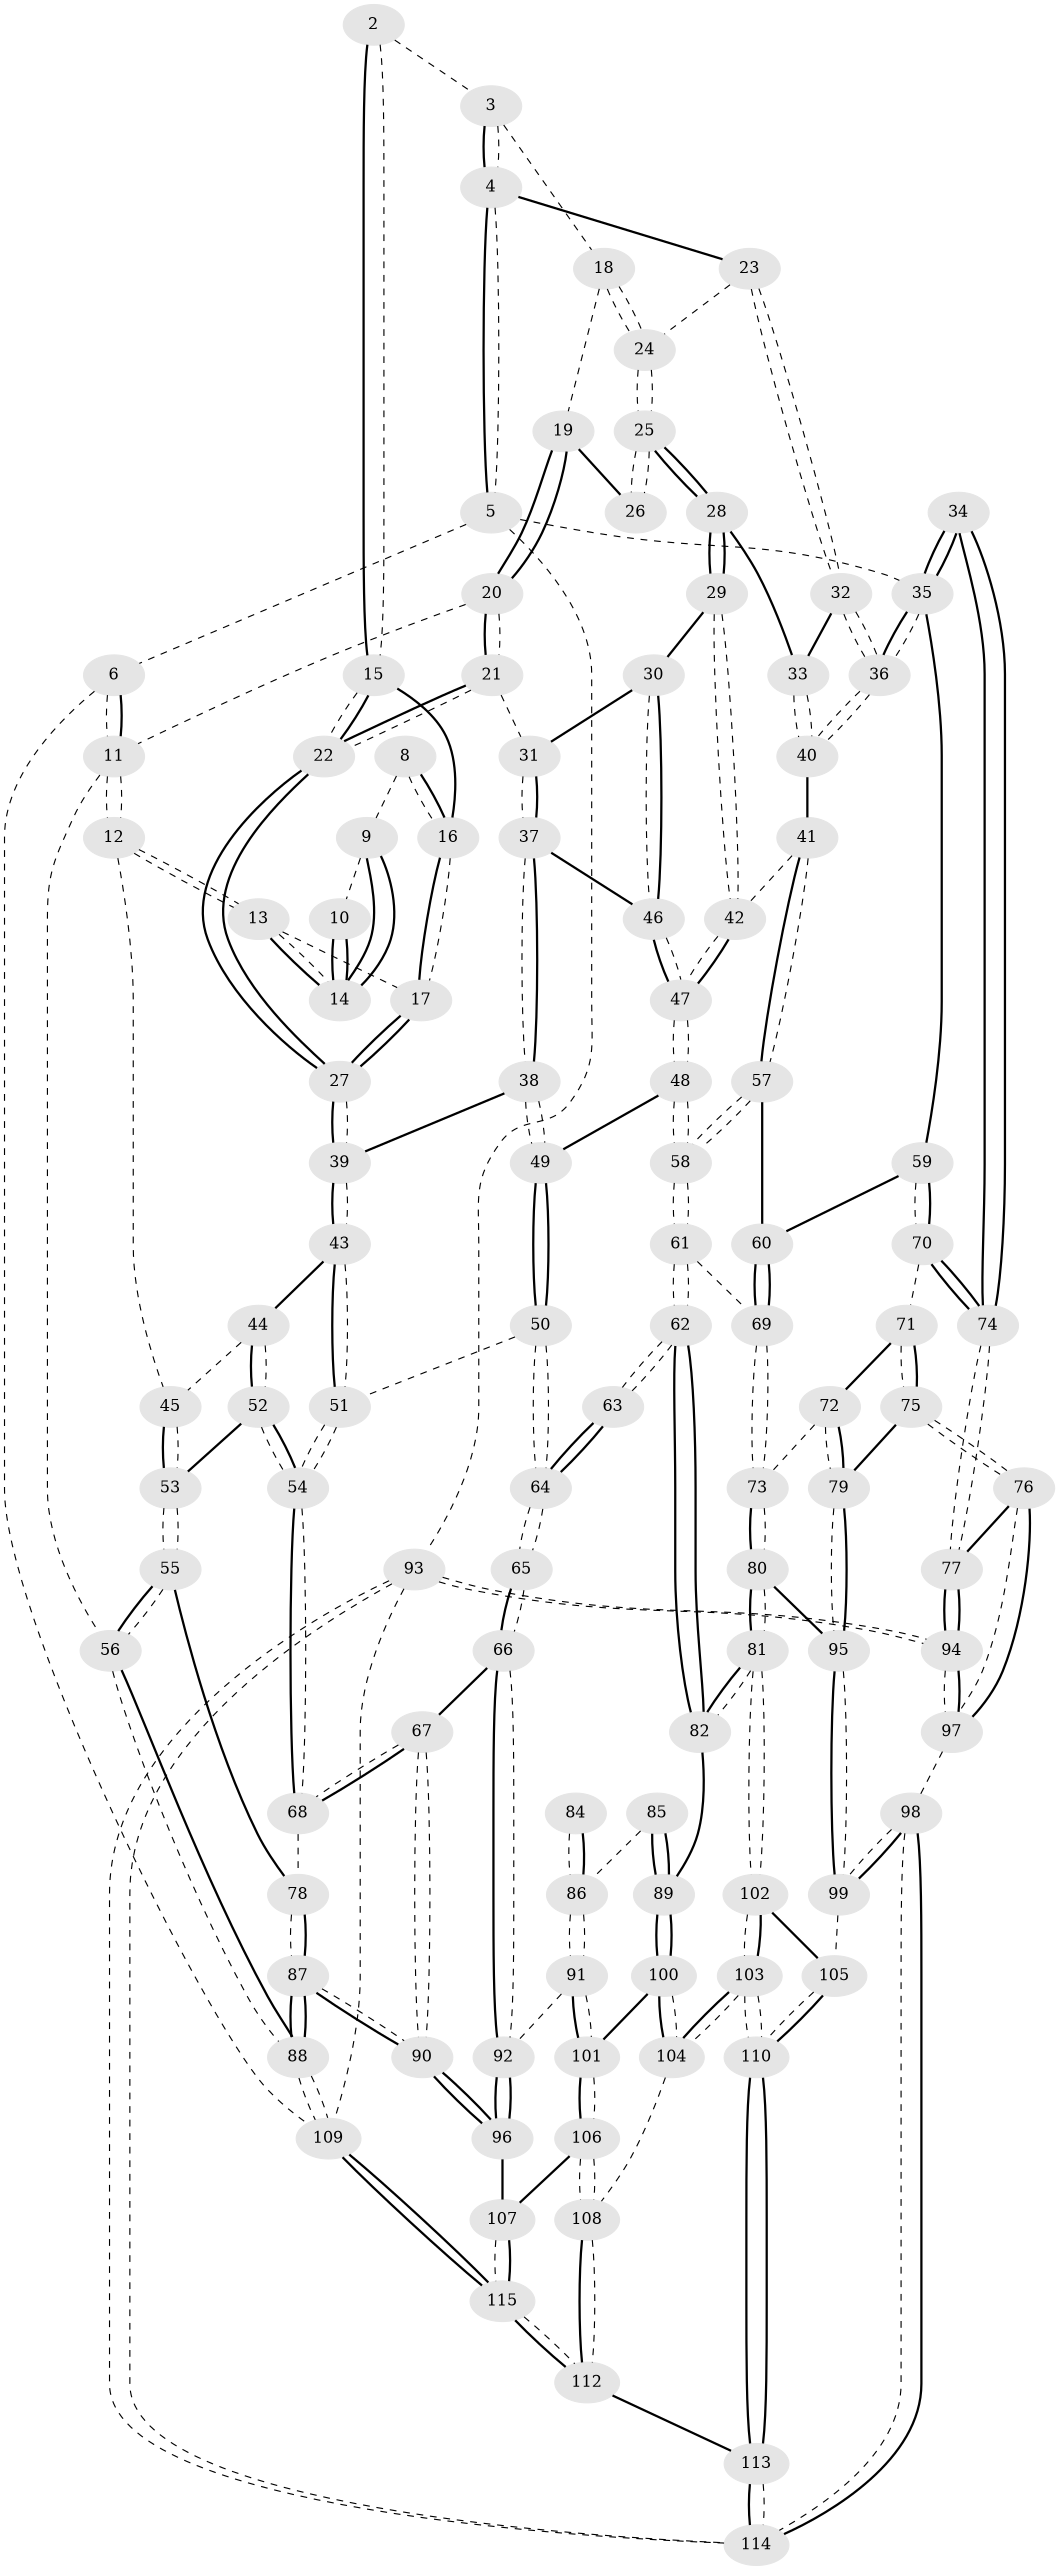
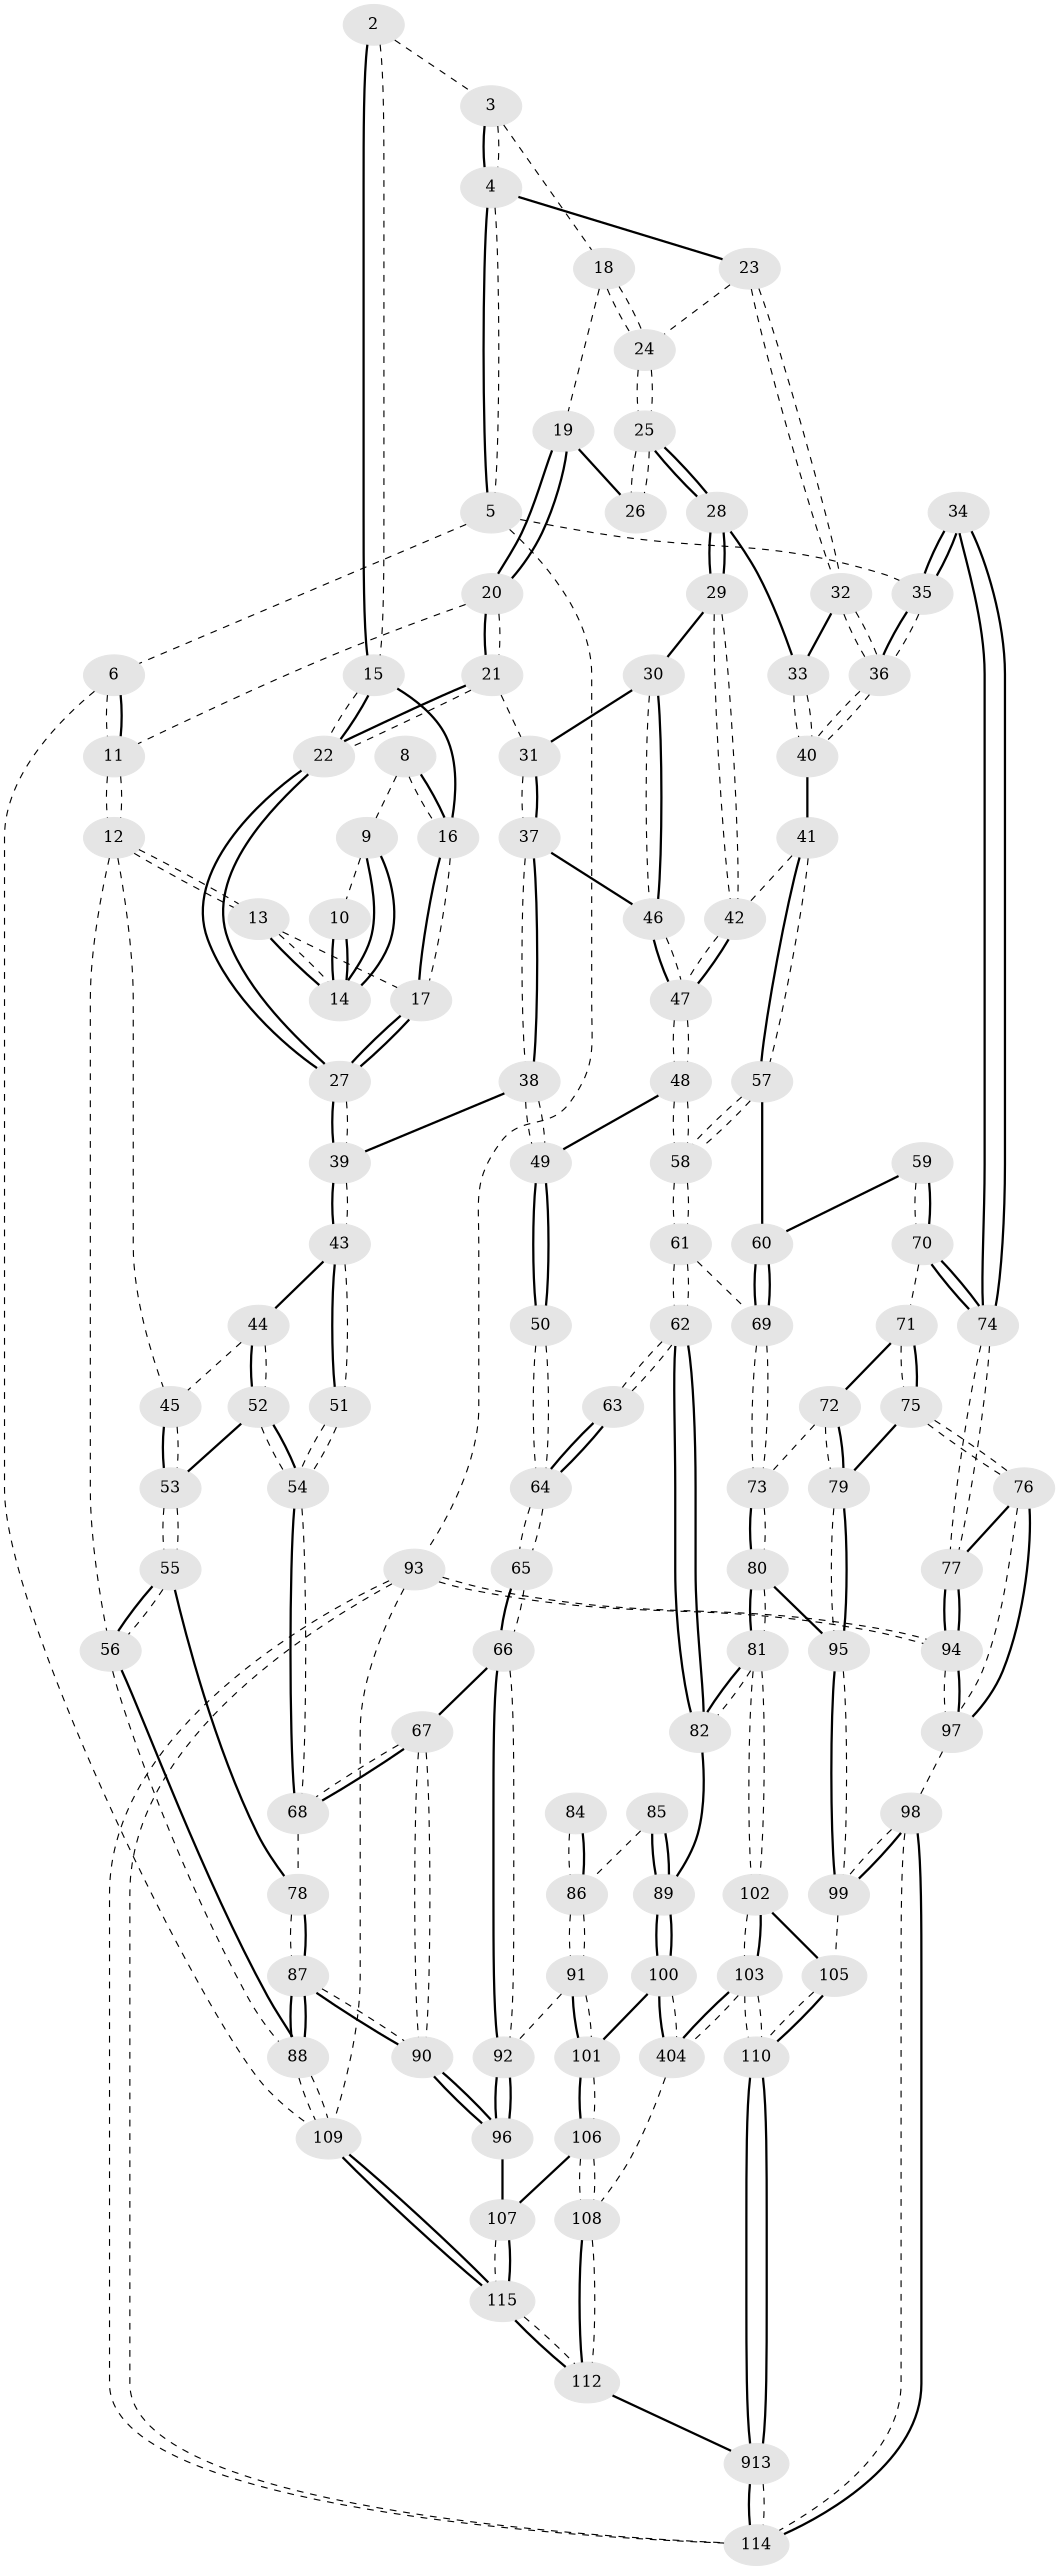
edge "35" -- "59": removed
edge "11" -- "56": now "12" -- "56"
edge "50" -- "51": removed
node "104": label "104" -> "404"
node "113": label "113" -> "913"
